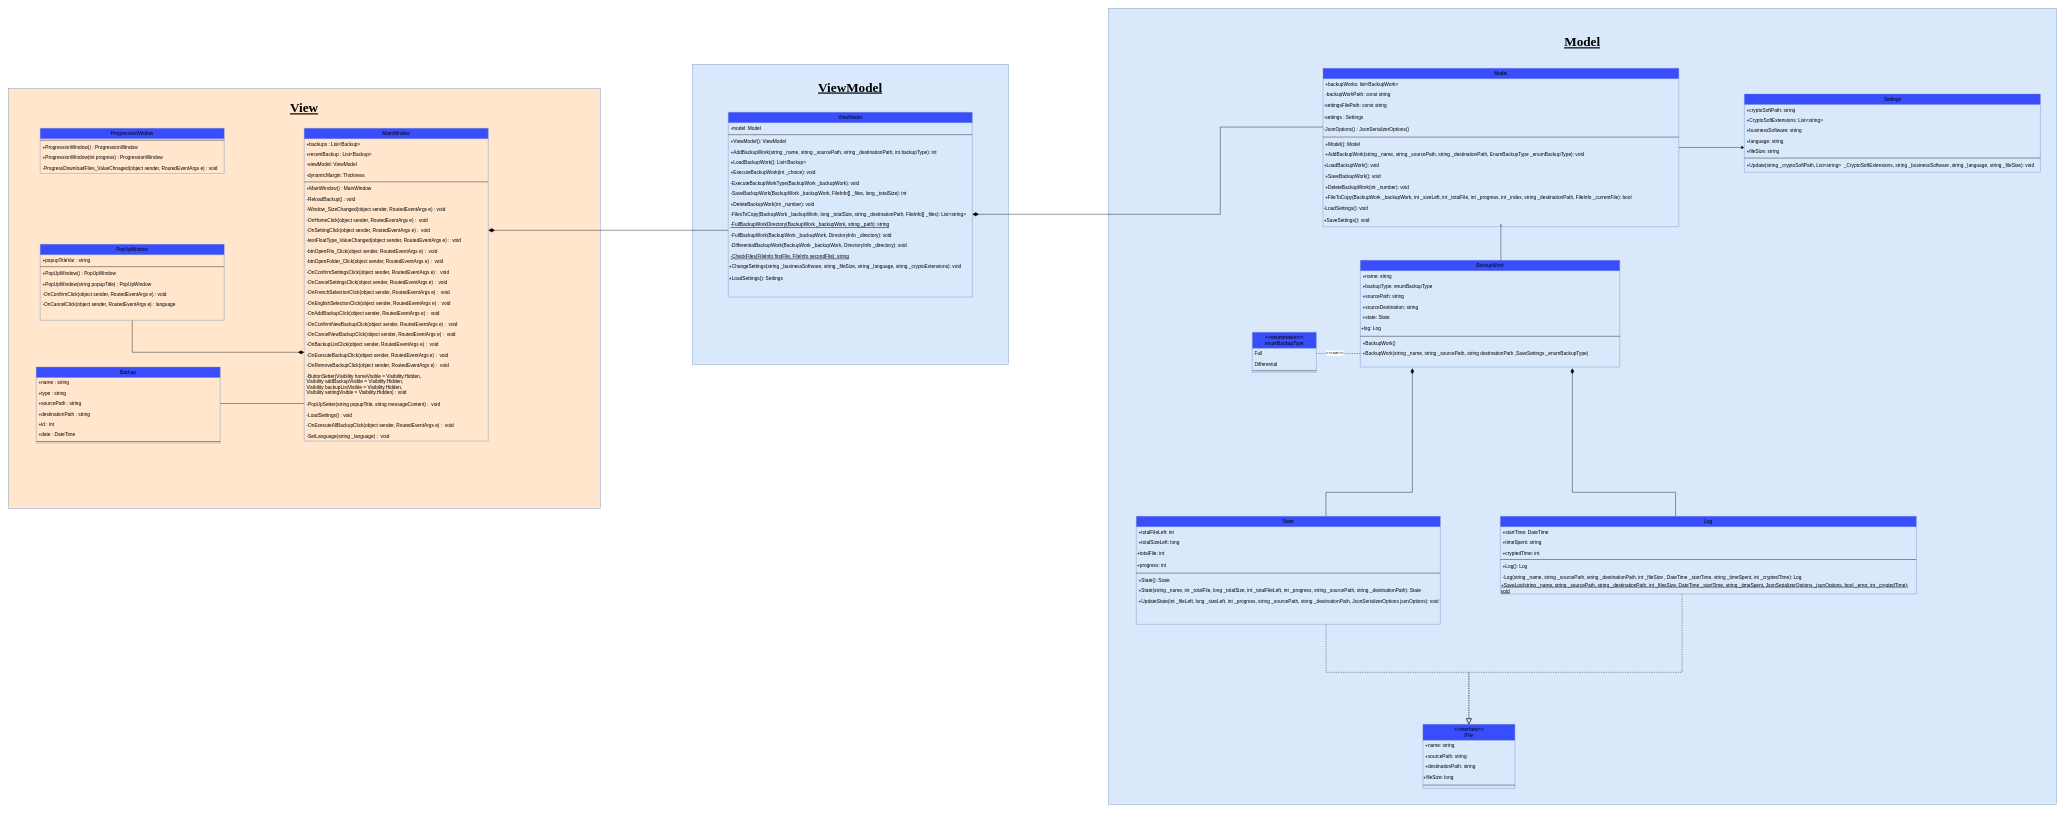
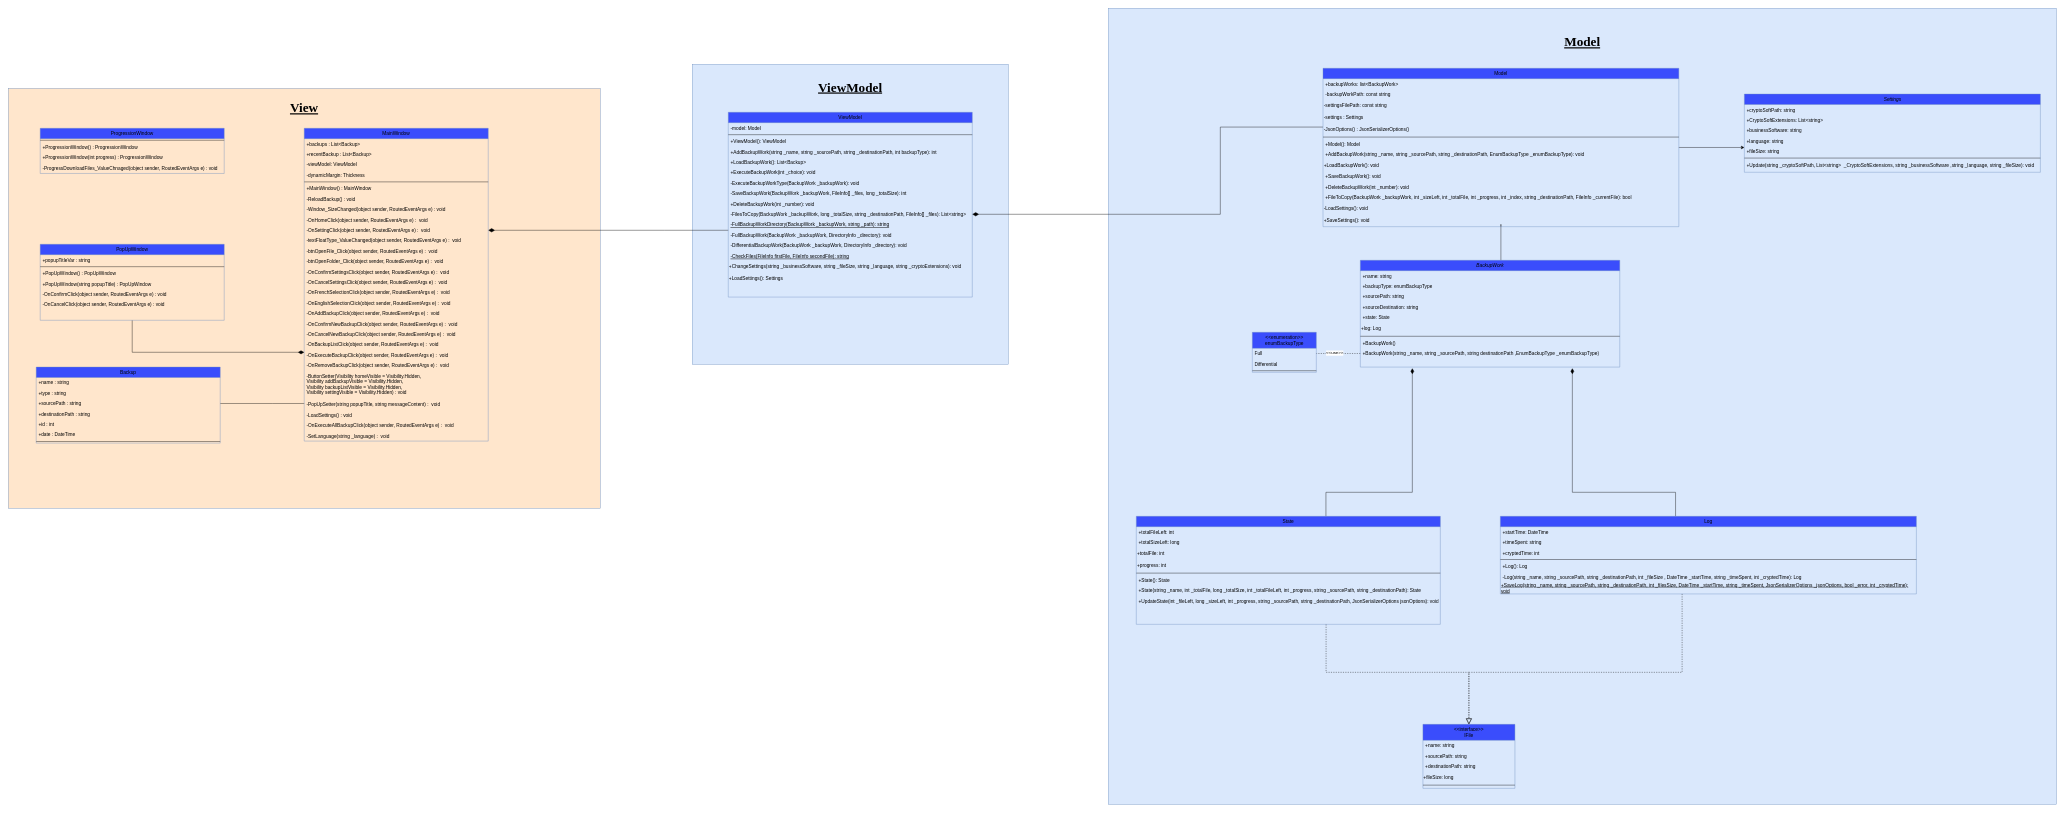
node "-OnCancelClick(object sender, RoutedEventArgs e) : language": label "-OnCancelClick(object sender, RoutedEventArgs e) : language" -> "-OnCancelClick(object sender, RoutedEventArgs e) : void"
node "+BackupWork(string _name, string _sourcePath, string destinationPath ,SaveSettings _enumBackupType)": label "+BackupWork(string _name, string _sourcePath, string destinationPath ,SaveSettings _enumBackupType)" -> "+BackupWork(string _name, string _sourcePath, string destinationPath ,EnumBackupType _enumBackupType)"
